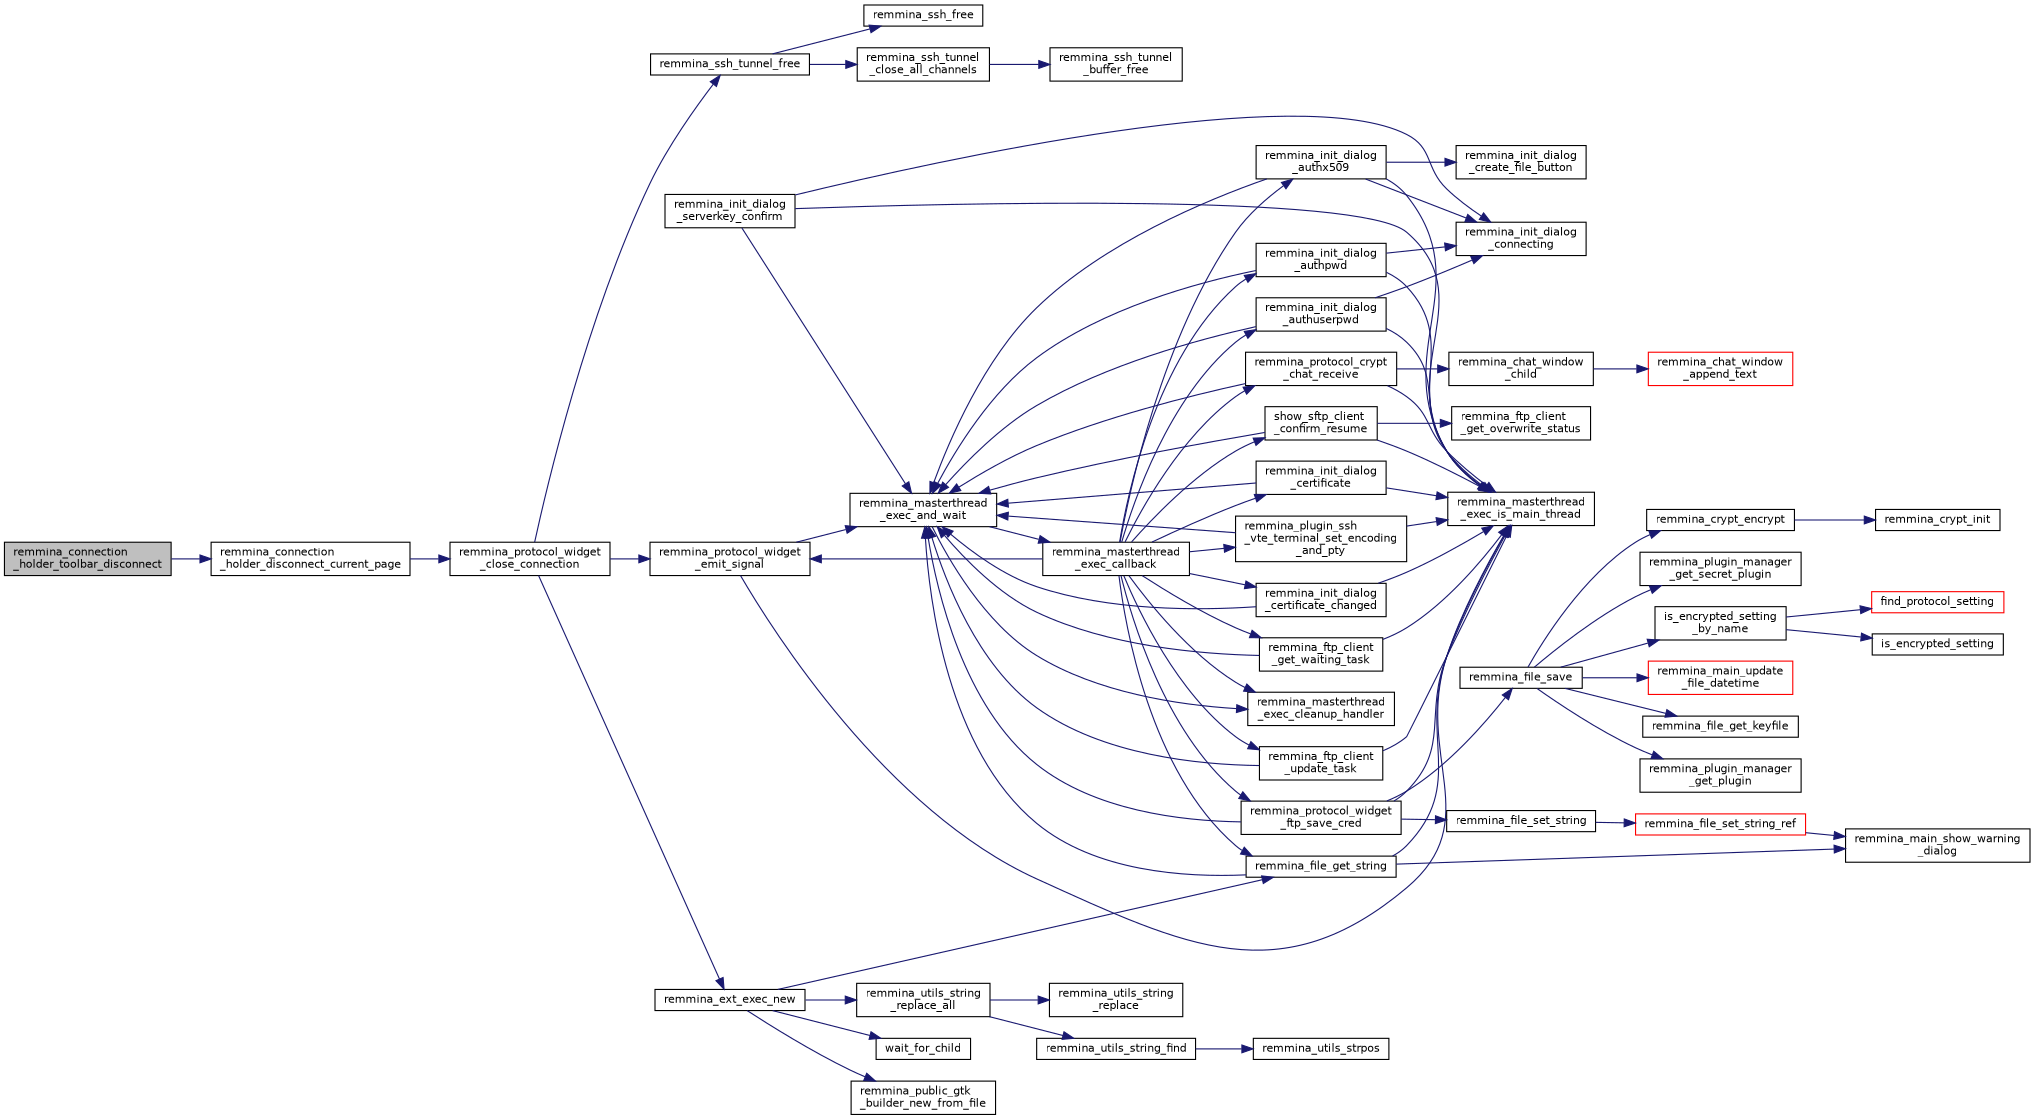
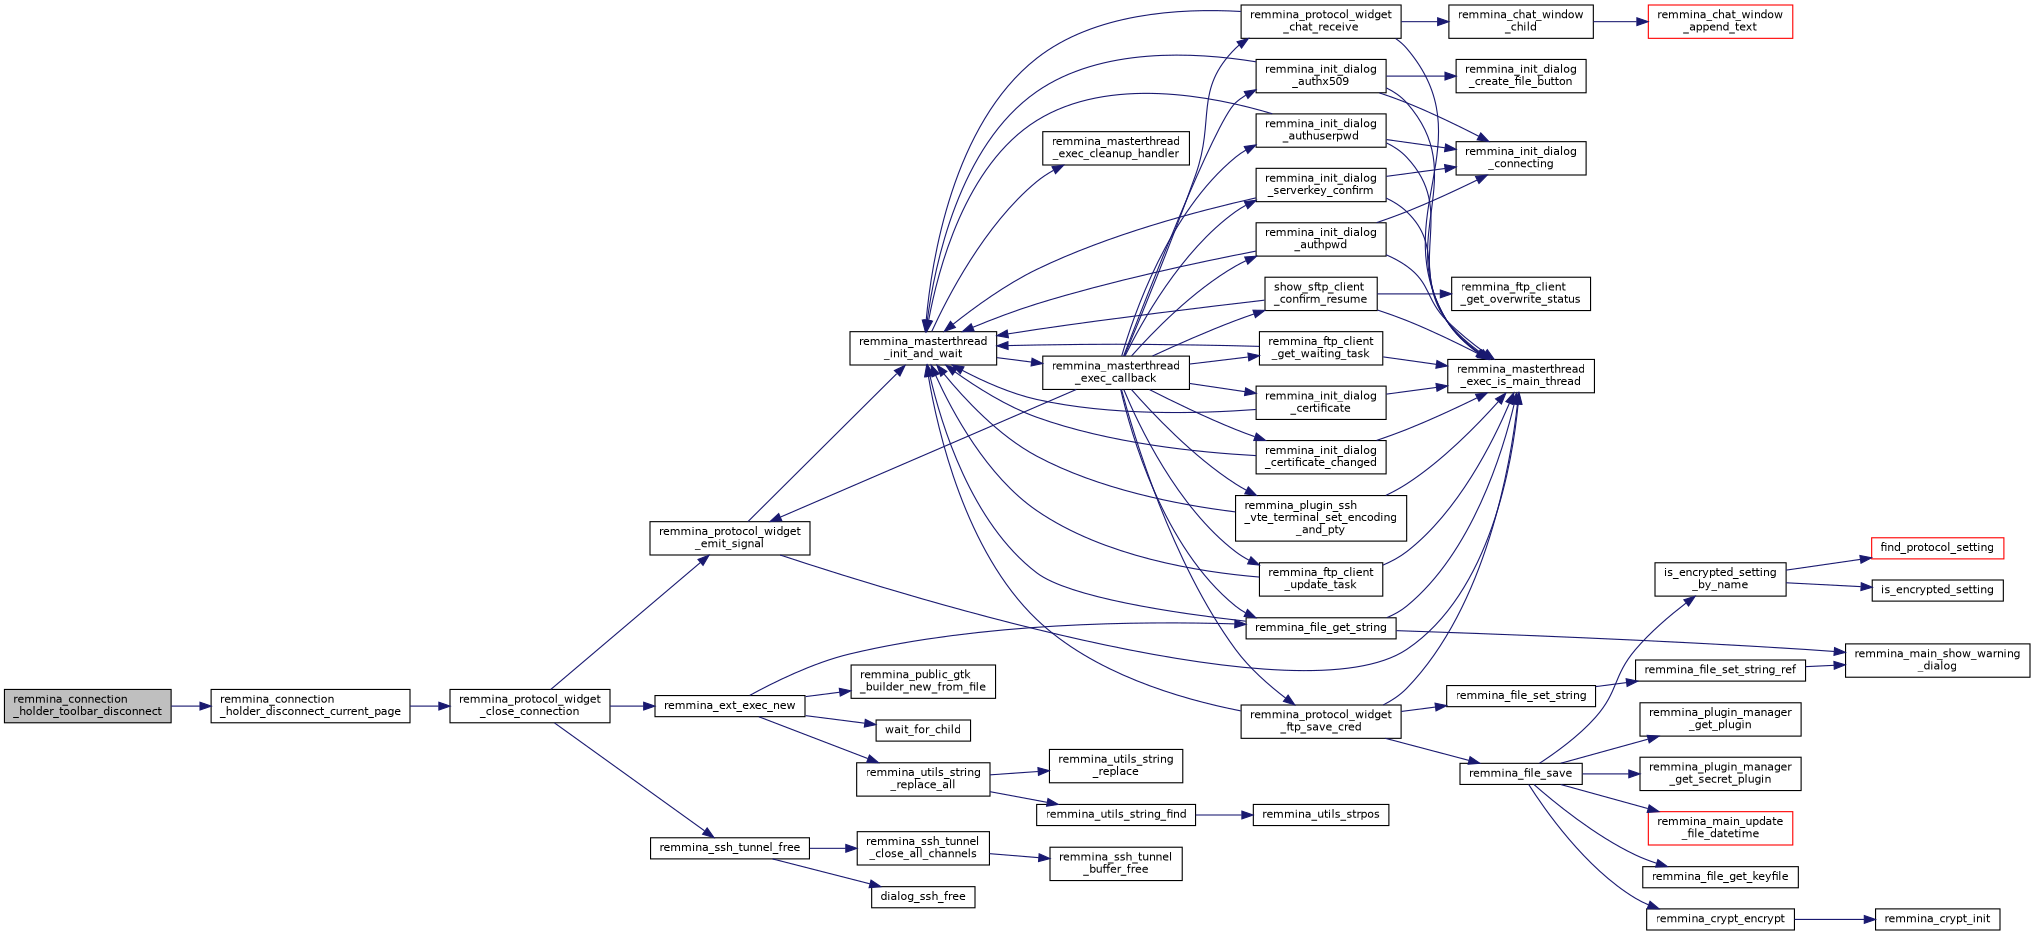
node "remmina_ssh_free": label "remmina_ssh_free" -> "dialog_ssh_free"
node "remmina_protocol_crypt _chat_receive": label "remmina_protocol_crypt _chat_receive" -> "remmina_protocol_widget _chat_receive"
node "remmina_masterthread _exec_and_wait": label "remmina_masterthread _exec_and_wait" -> "remmina_masterthread _init_and_wait"
edge "remmina_masterthread _exec_callback" -> "remmina_masterthread _exec_cleanup_handler": now "remmina_masterthread _exec_callback" -> "remmina_init_dialog _serverkey_confirm"
node "remmina_file_set_string_ref": color red -> black
